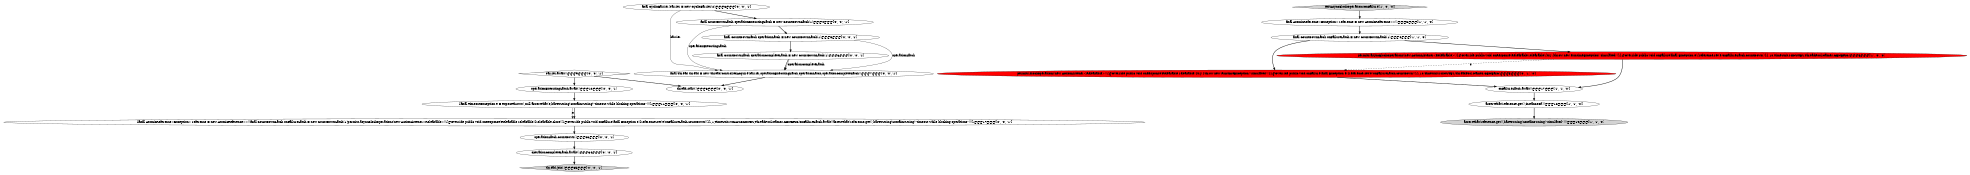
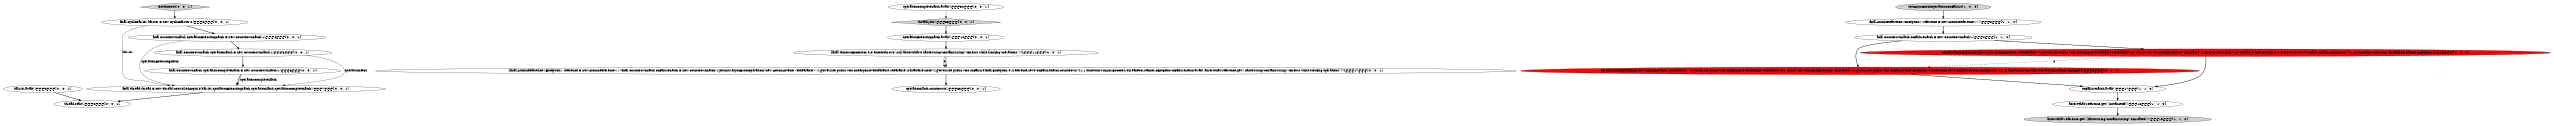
node "testTimeout['0', '0', '1']": added
node "testAsyncBlockOperationsOnFailure['1', '0', '0']": shape diamond -> ellipse
node "barrier.await()@@@9@@@['0', '0', '1']": shape diamond -> ellipse
edge "barrier.await()@@@9@@@['0', '0', '1']" -> "operationExecutingLatch.await()@@@10@@@['0', '0', '1']": now "thread.join()@@@35@@@['0', '0', '1']" -> "operationExecutingLatch.await()@@@10@@@['0', '0', '1']"
edge "operationLatch.countDown()@@@33@@@['0', '0', '1']" -> "operationCompleteLatch.await()@@@34@@@['0', '0', '1']": removed
edge "operationCompleteLatch.await()@@@34@@@['0', '0', '1']" -> "thread.join()@@@35@@@['0', '0', '1']": style bold -> solid
